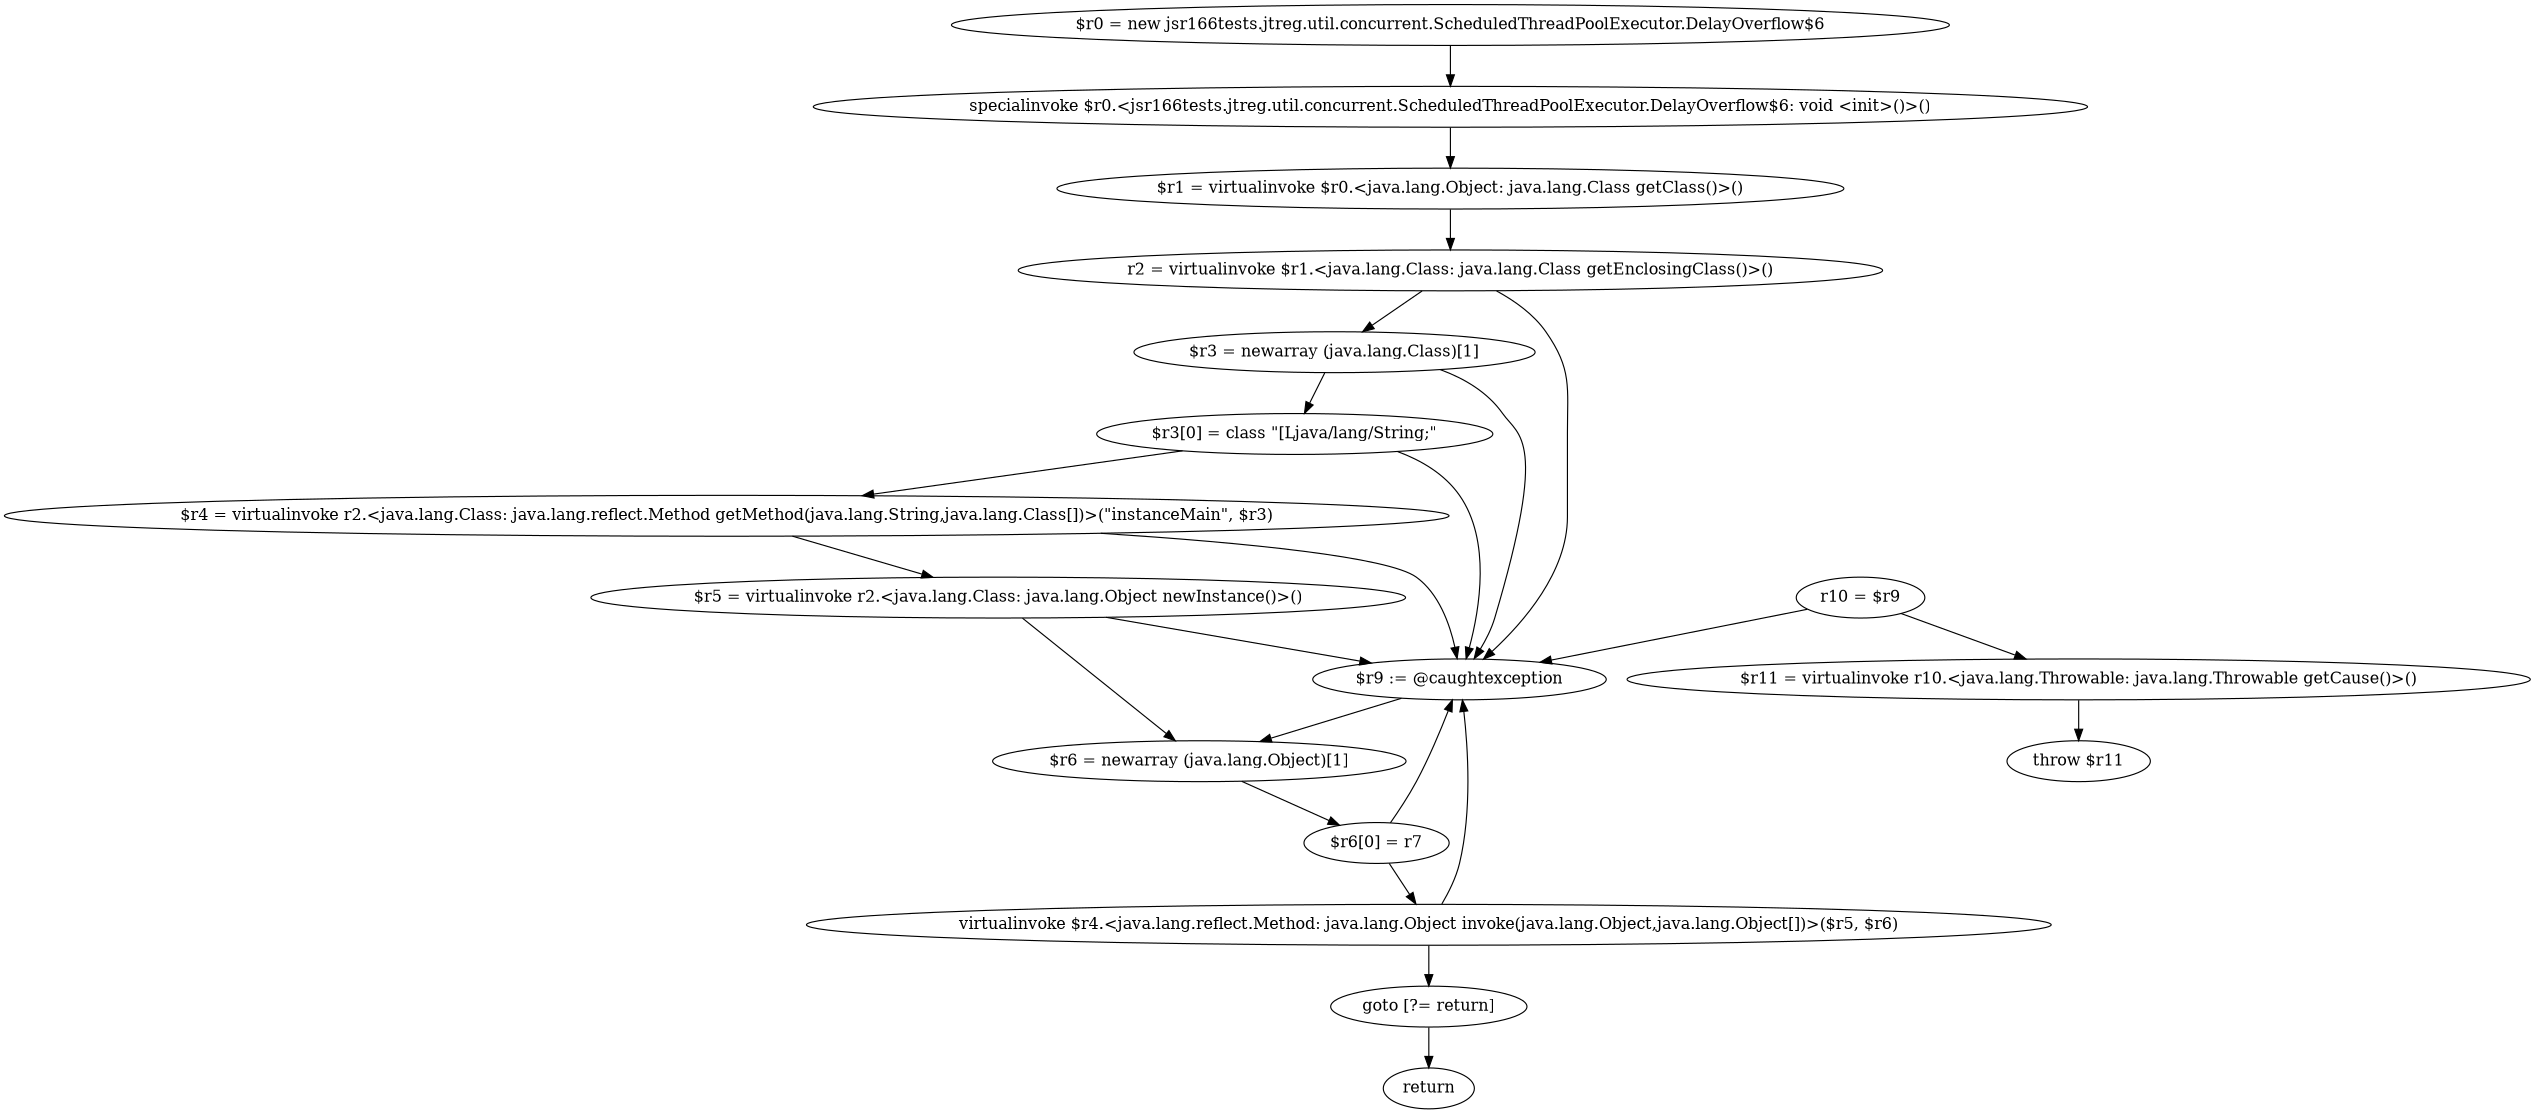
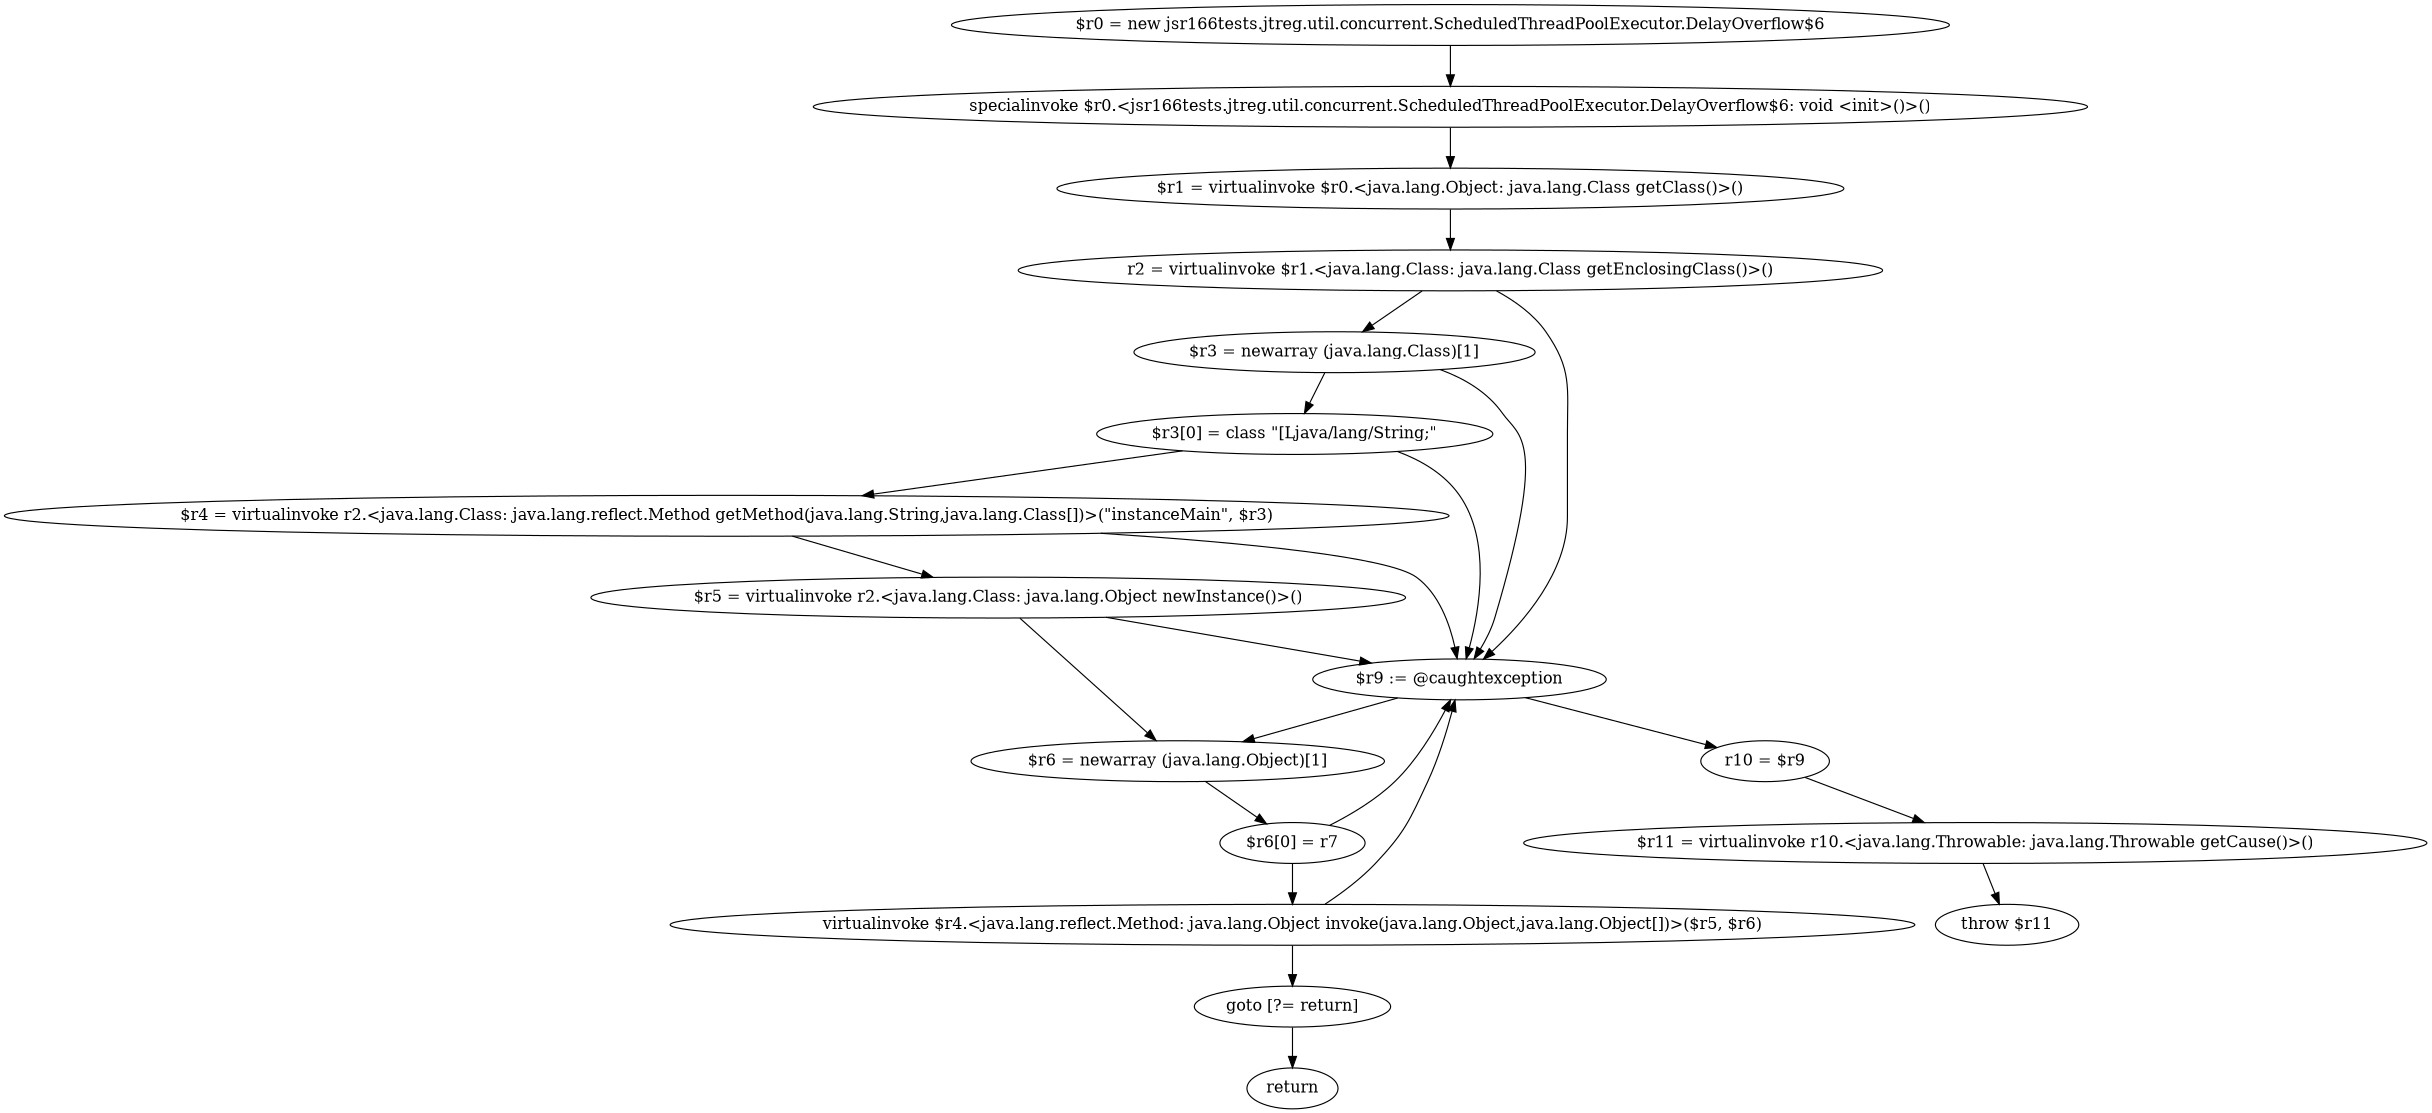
edge "r10 = $r9" -> "$r9 := @caughtexception": reversed
